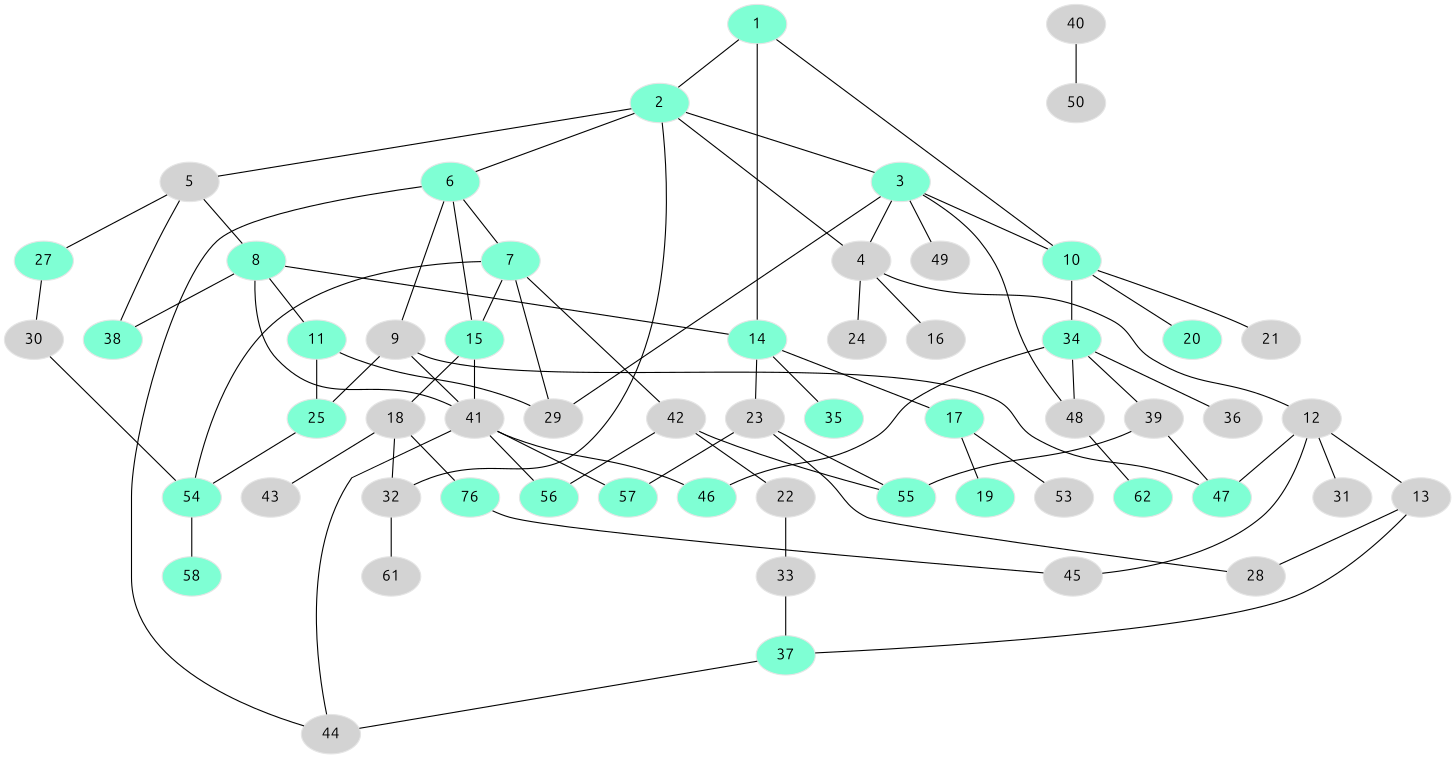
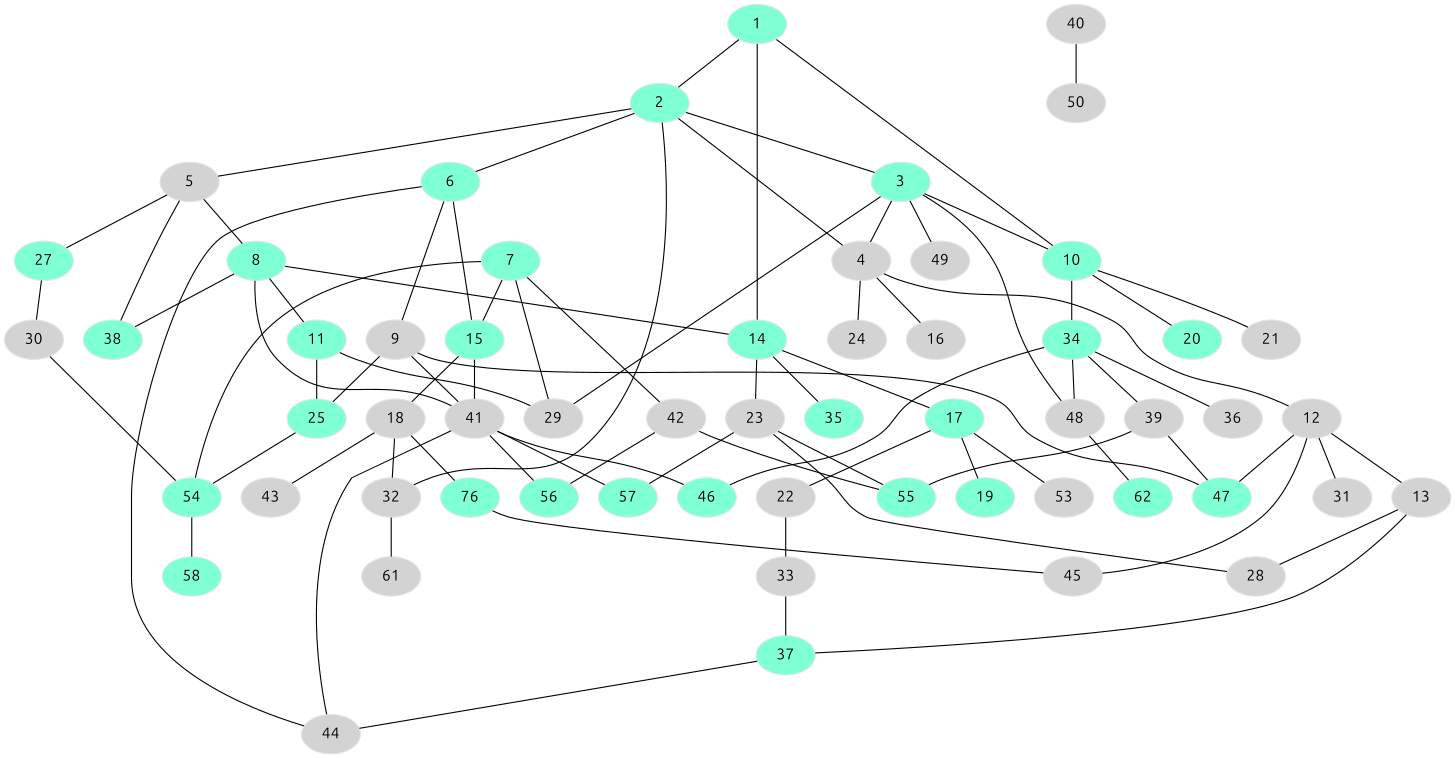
edge "6" -- "7": removed
edge "42" -- "22": now "17" -- "22"
